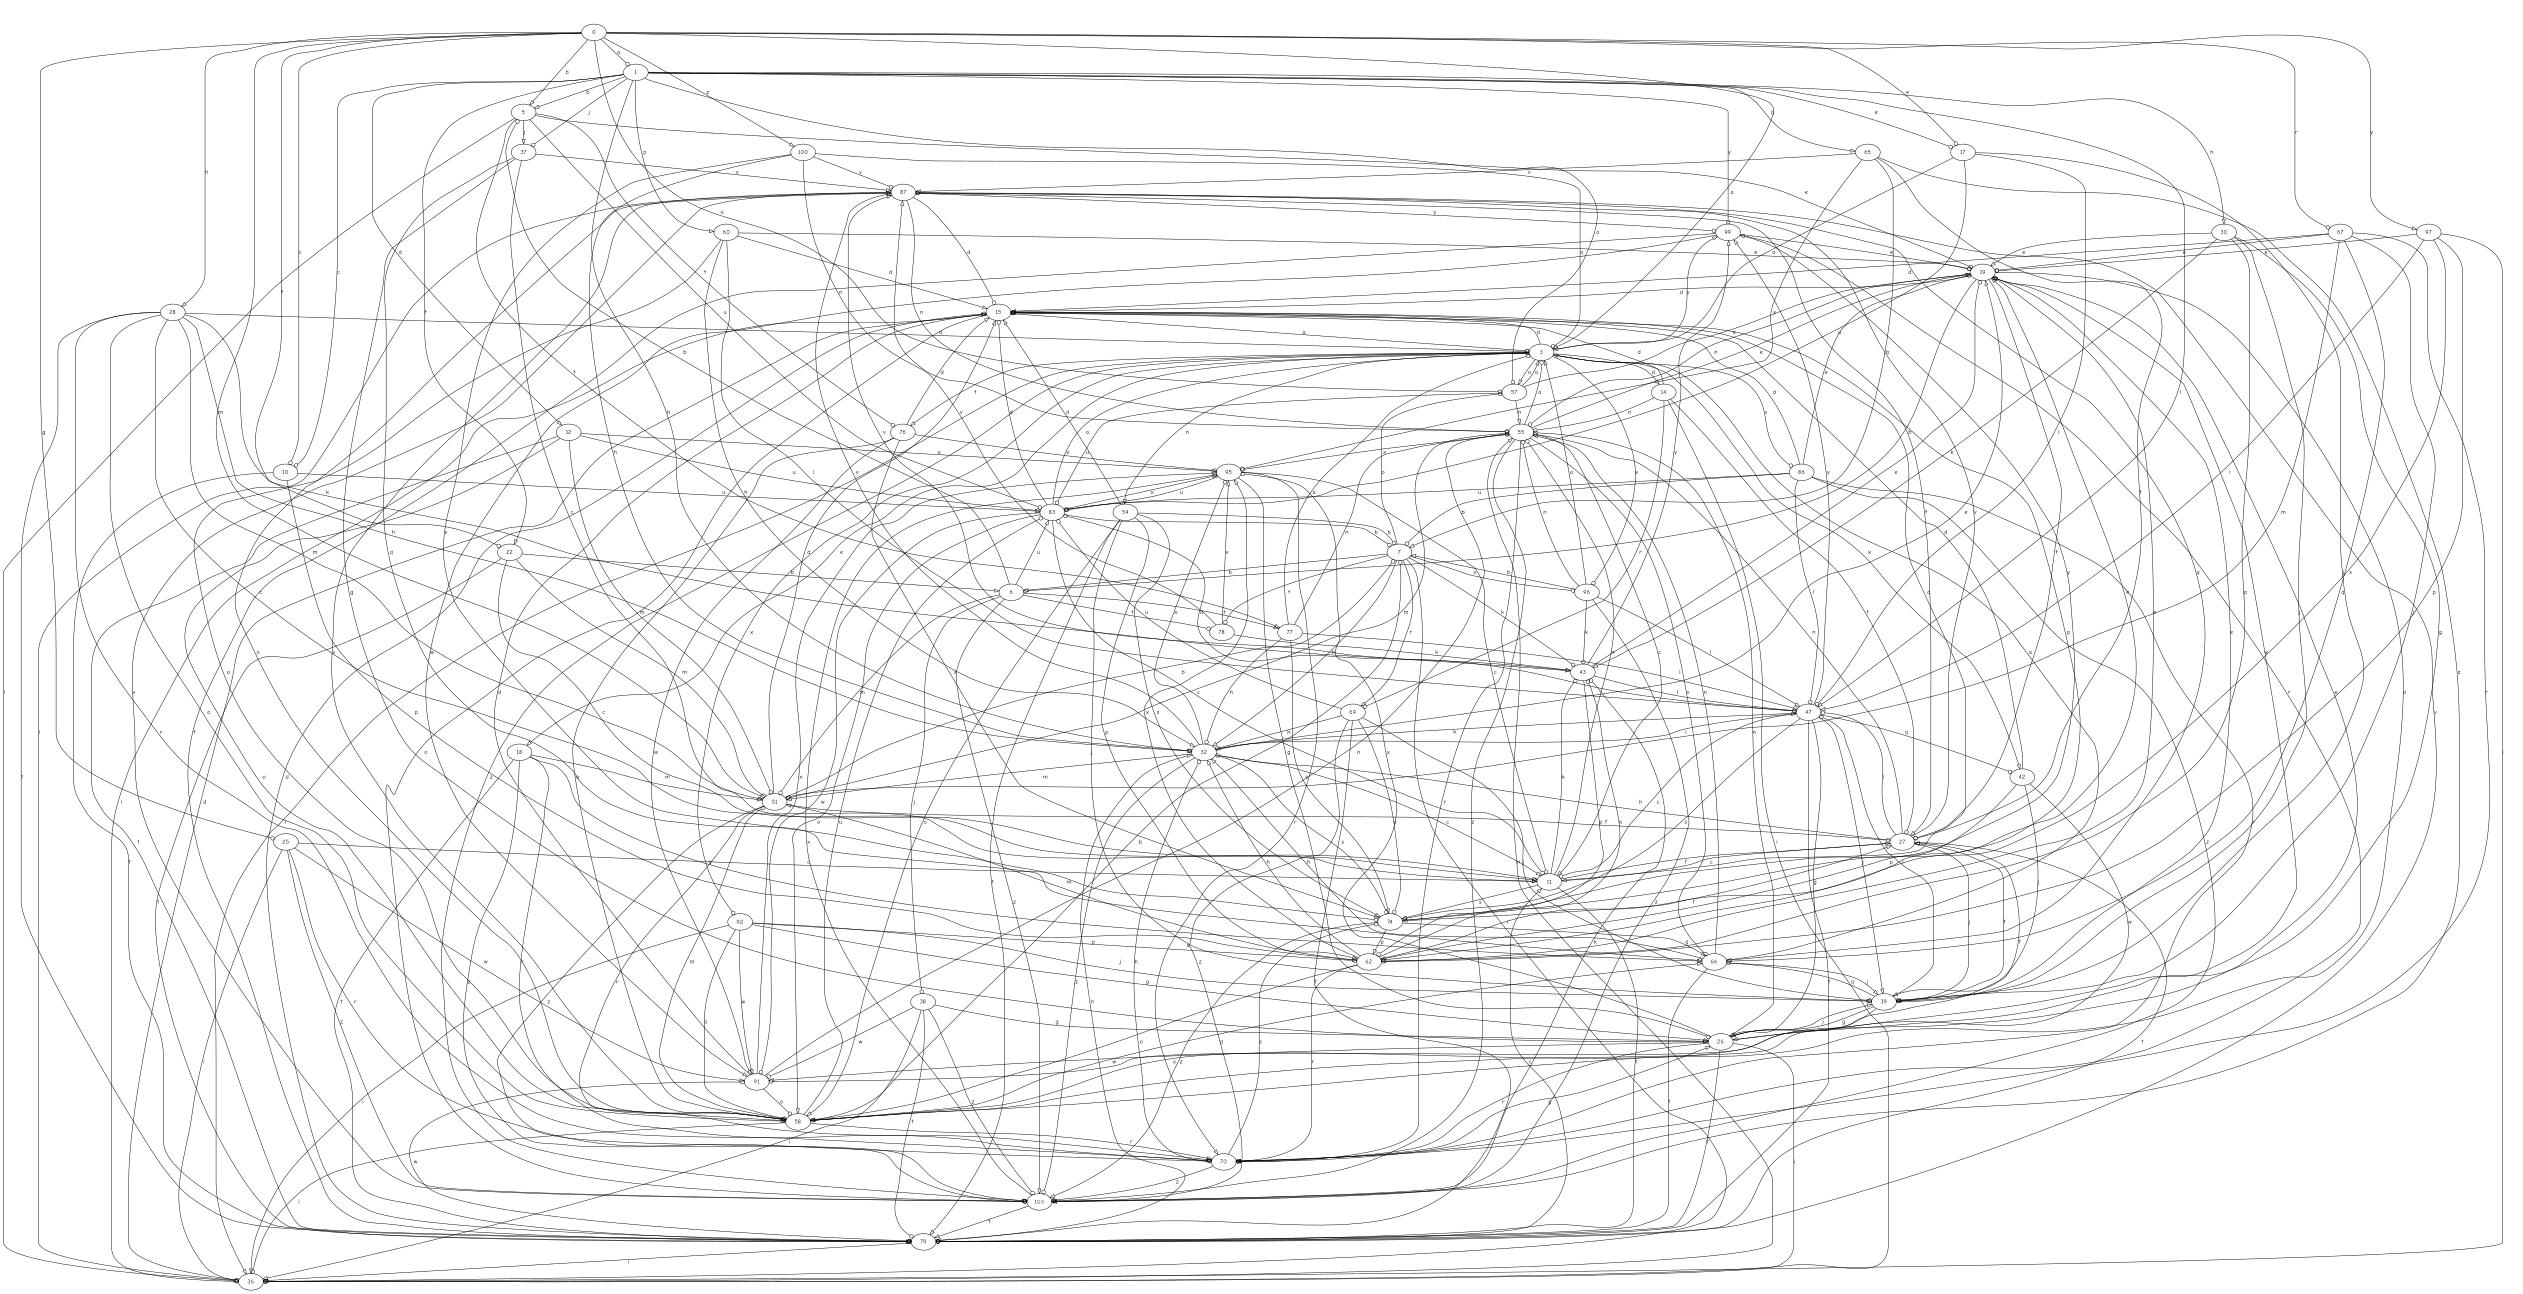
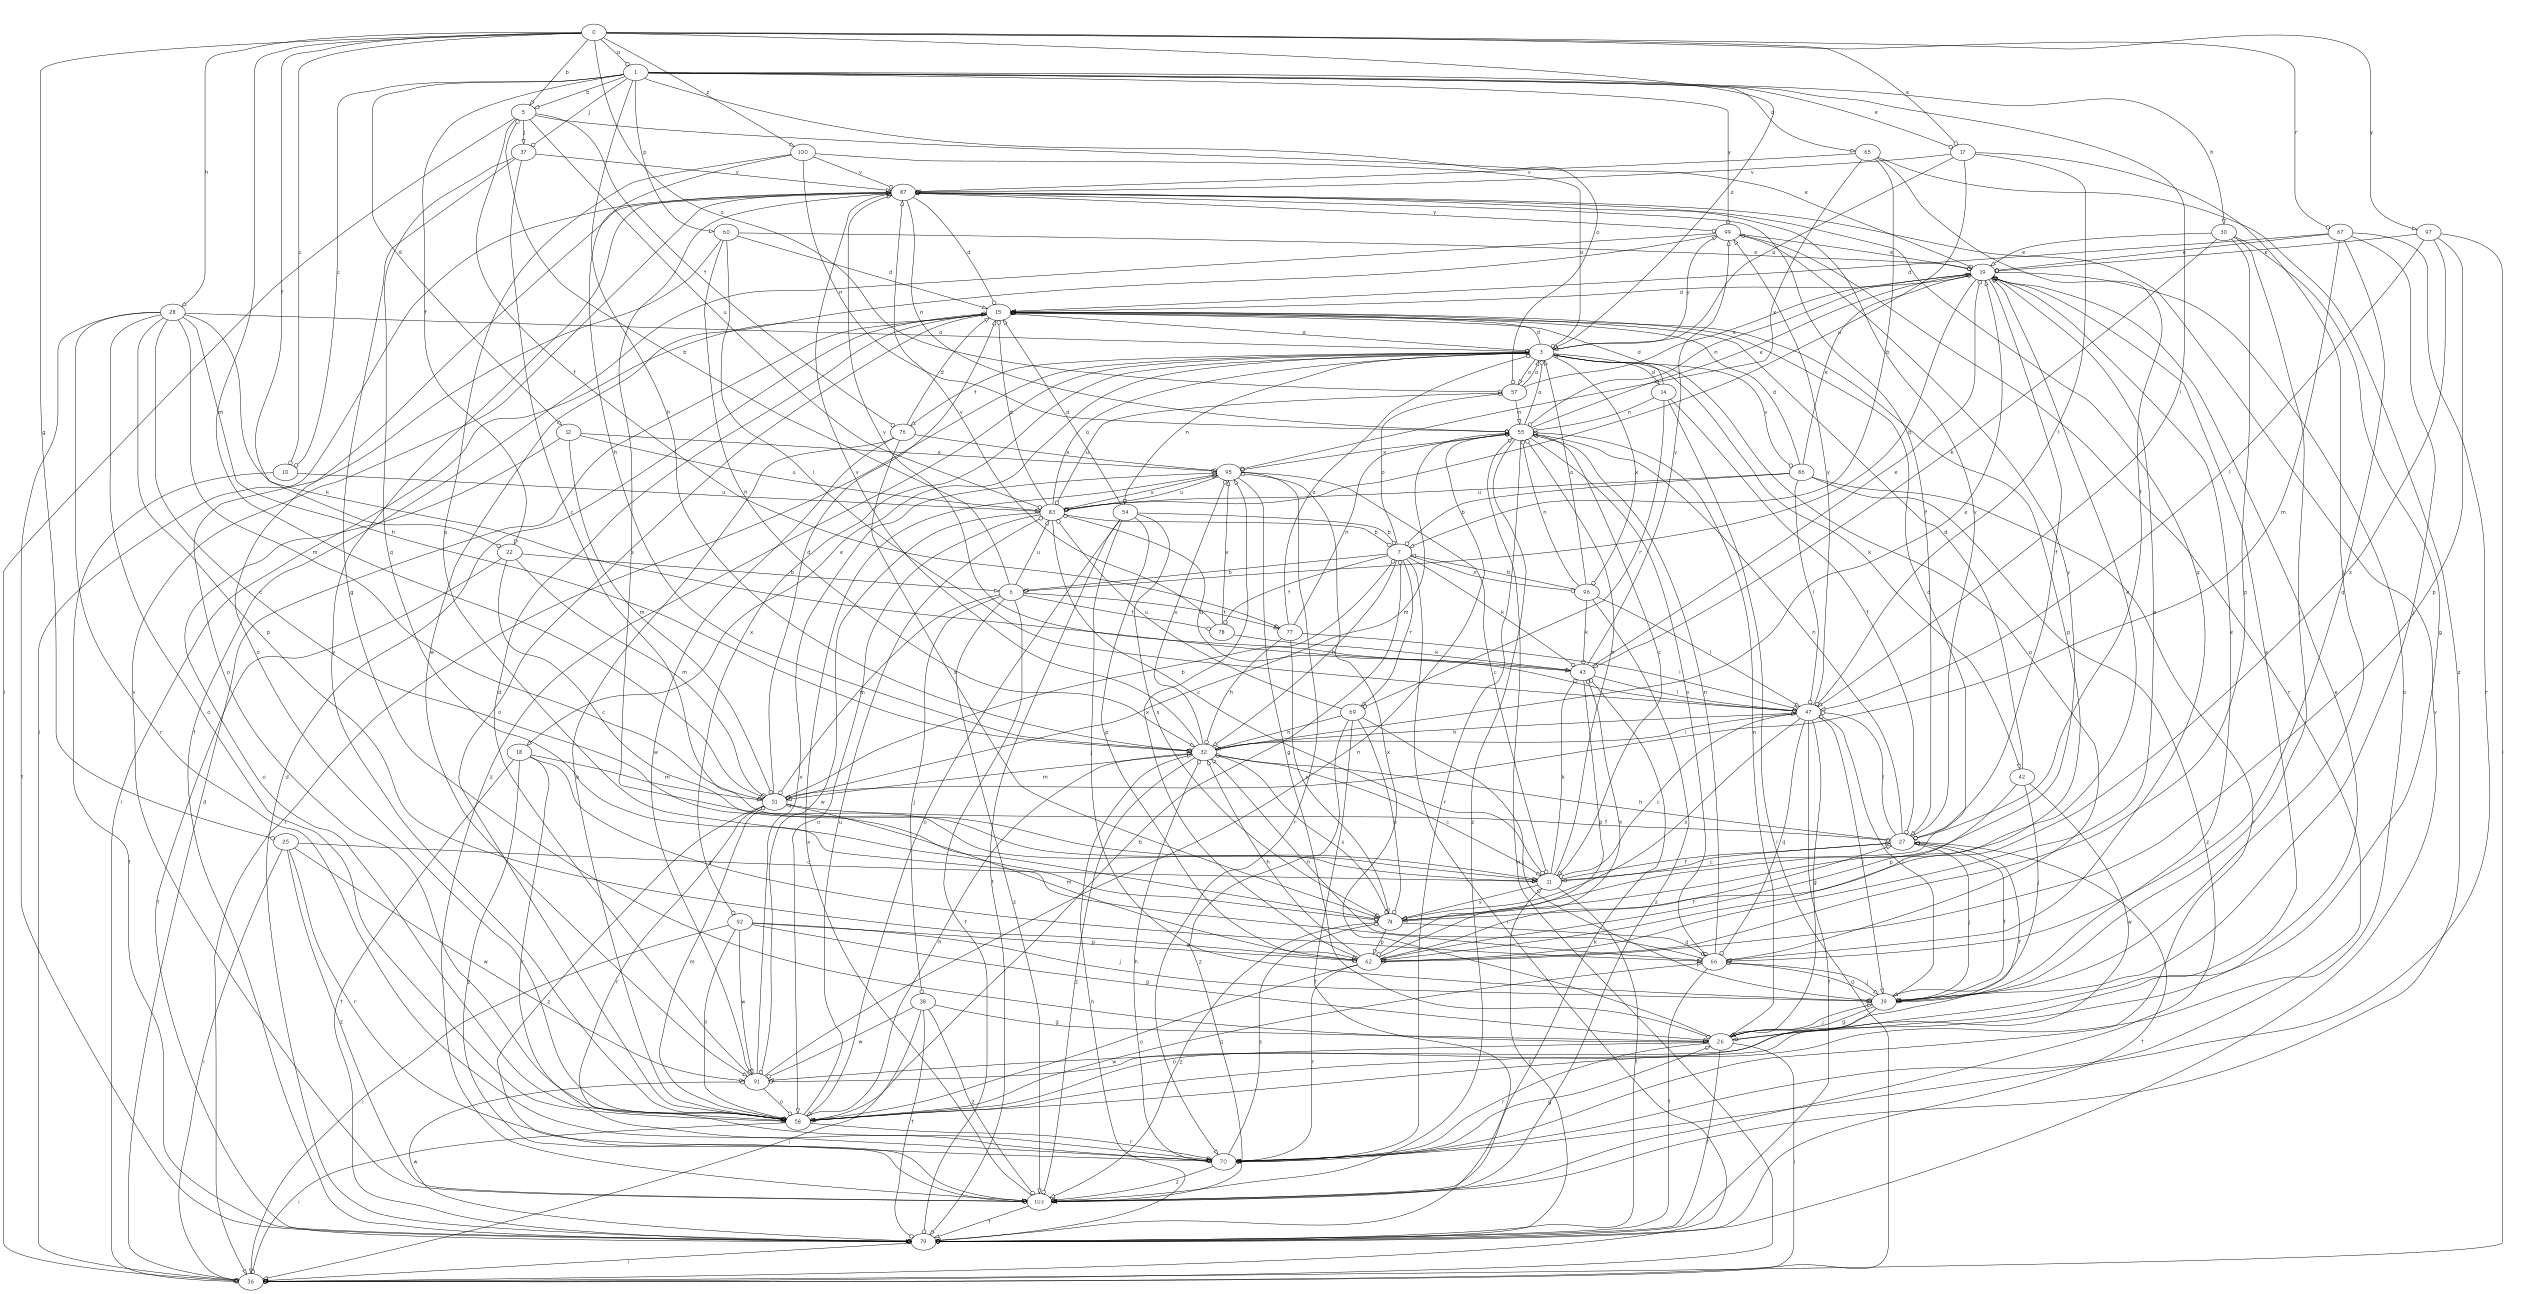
edge "17" -> "87": added, label "v"
edge "47" -> "42": now "47" -> "66"
edge "87" -> "74": added, label "s"
edge "15" -> "103": now "15" -> "58"
edge "10" -> "62": now "28" -> "62"
edge "58" -> "32": added, label "h"
edge "12" -> "79": now "6" -> "79"
